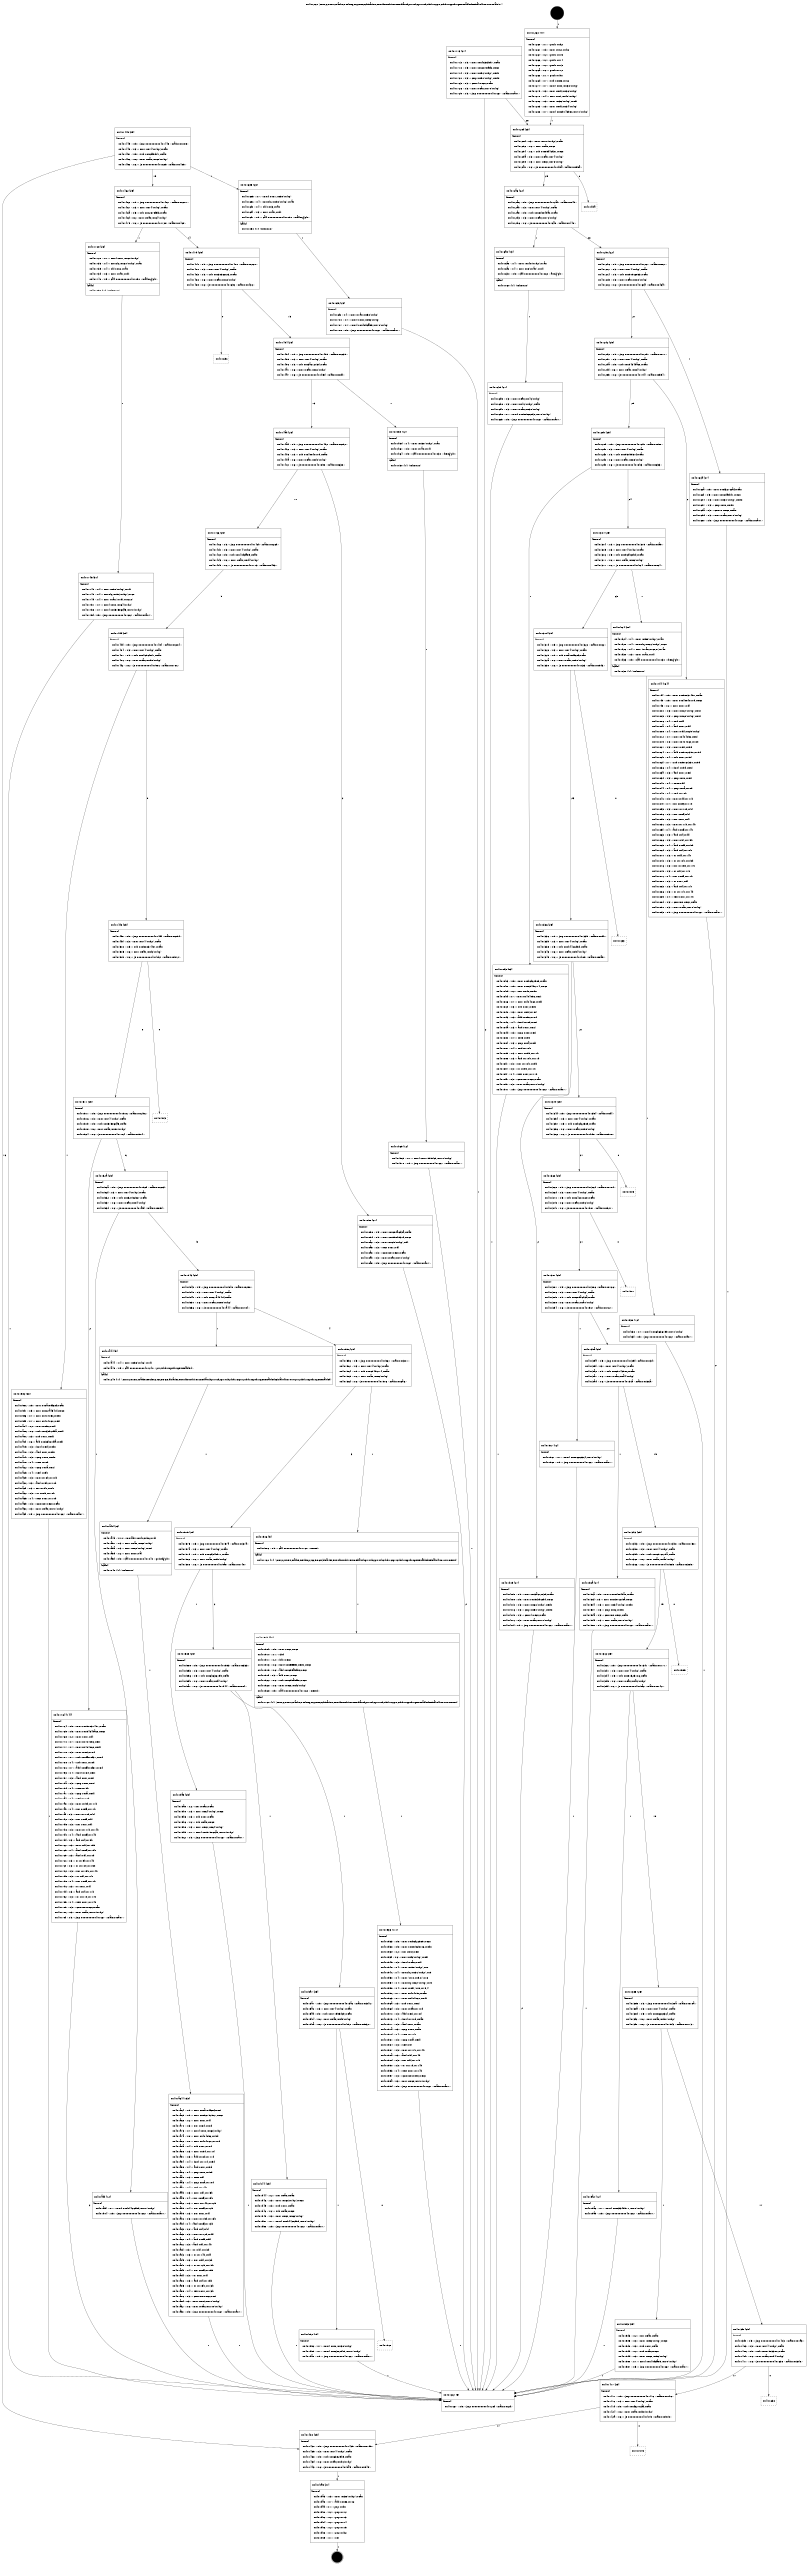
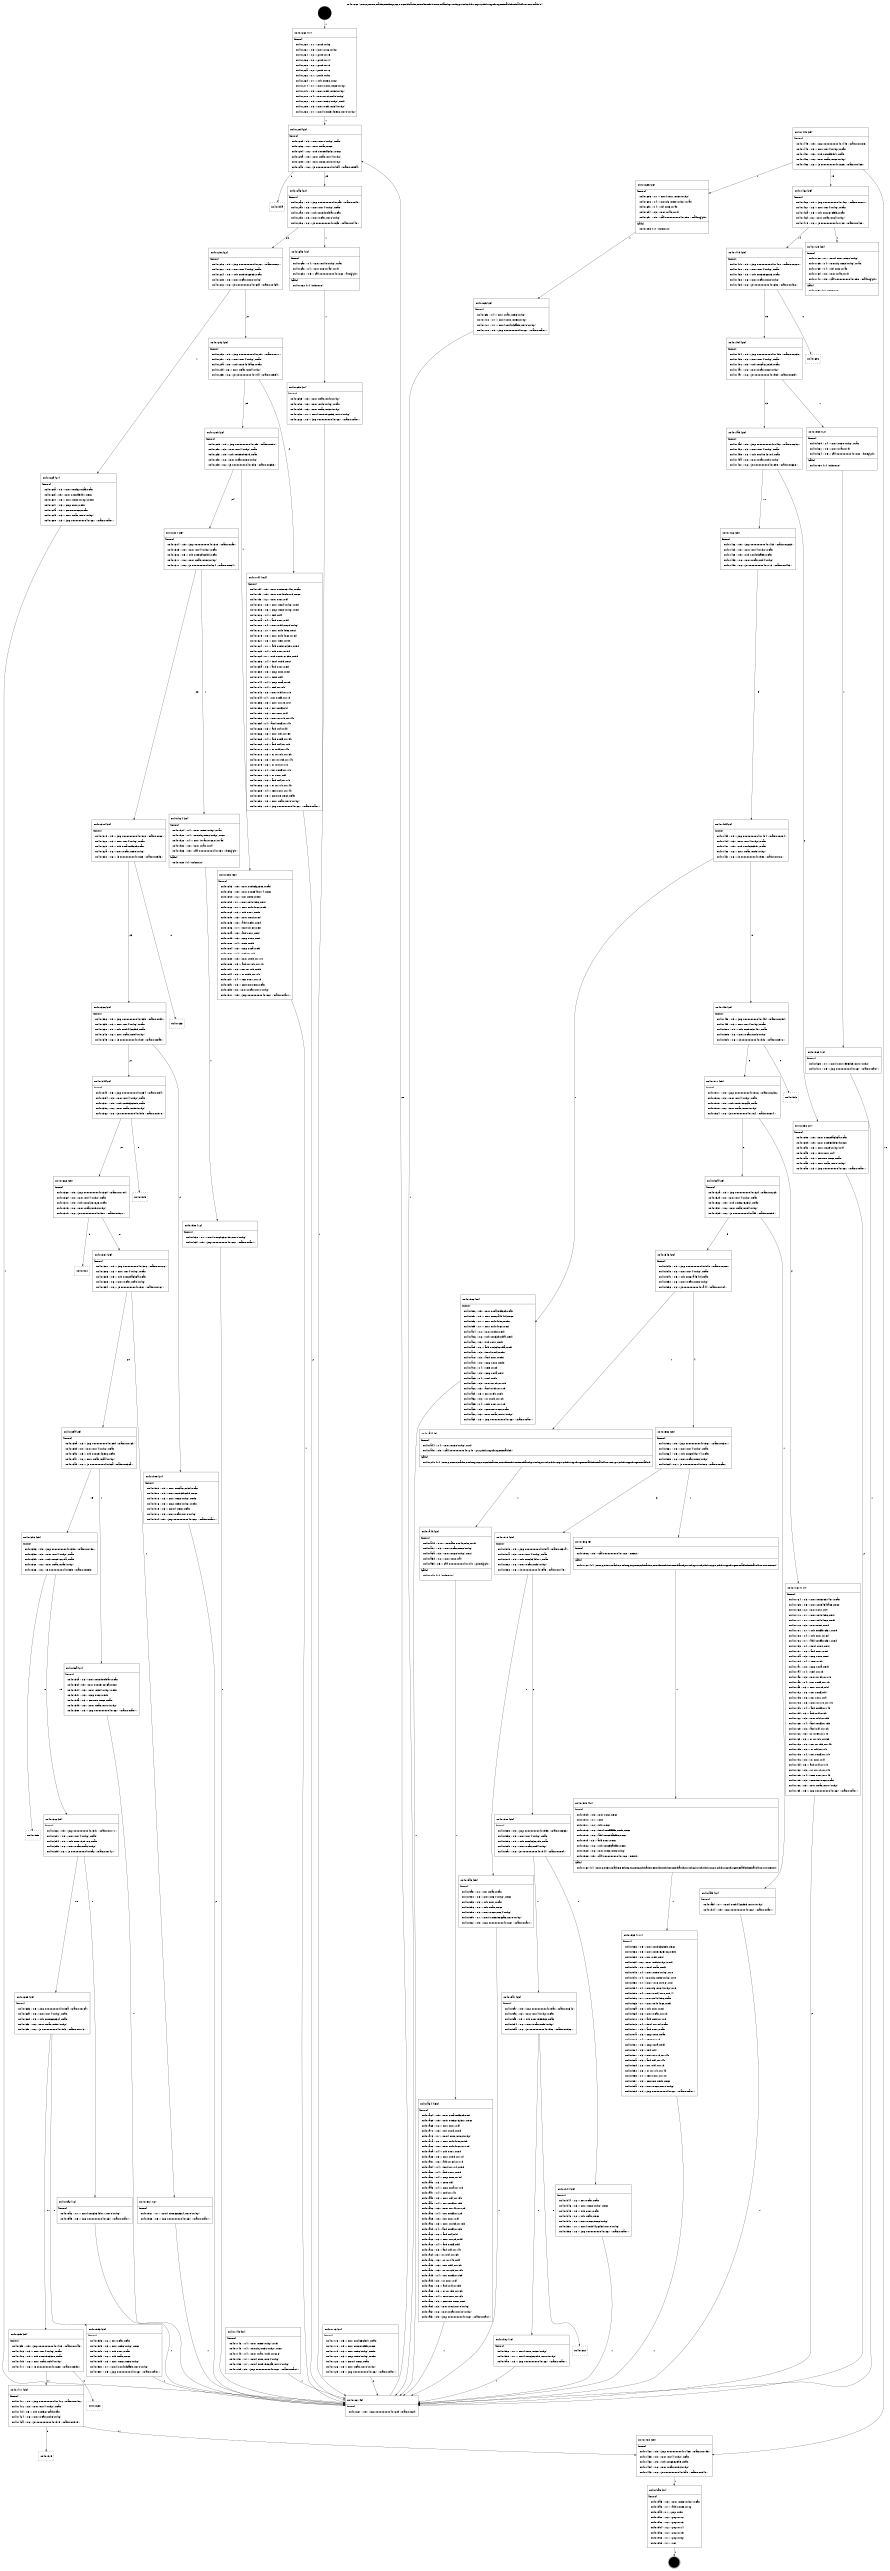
edge "0x401713 [27]" -> "0x40128f [23]": now "0x401c67 [5]" -> "0x40128f [23]"
edge "0x40172e [23]" -> "0x401745 [31]": removed, label "1"
